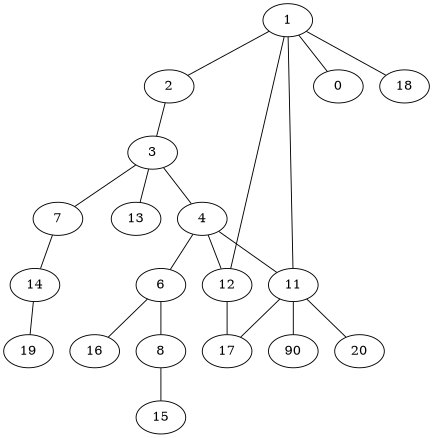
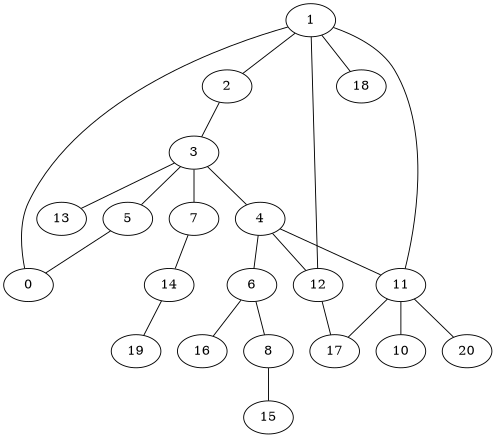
node "5": added
node "90": label "90" -> "10"
